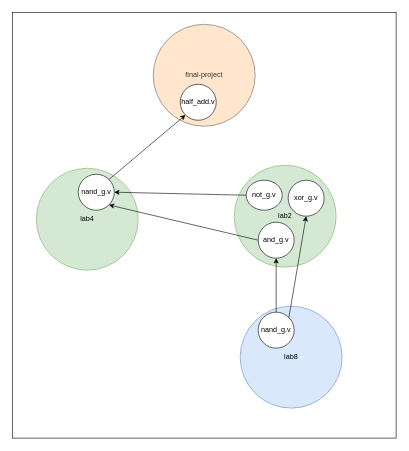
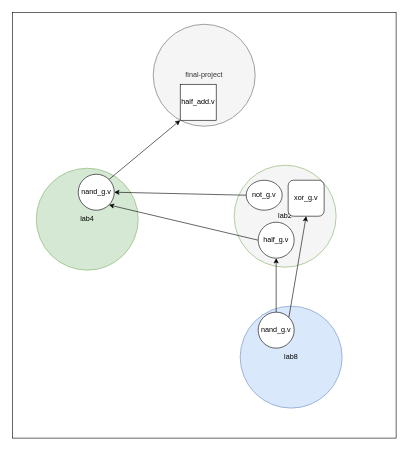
node "final-project": fillcolor #ffe6cc -> #f5f5f5
node "half_add.v": shape ellipse -> rectangle
node "xor_g.v": shape ellipse -> rounded rectangle
node "lab2": fillcolor #d5e8d4 -> #f5f5f5
node "and_g.v": label "and_g.v" -> "half_g.v"
